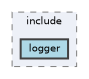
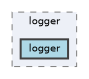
cluster "include": label "include" -> "logger"
